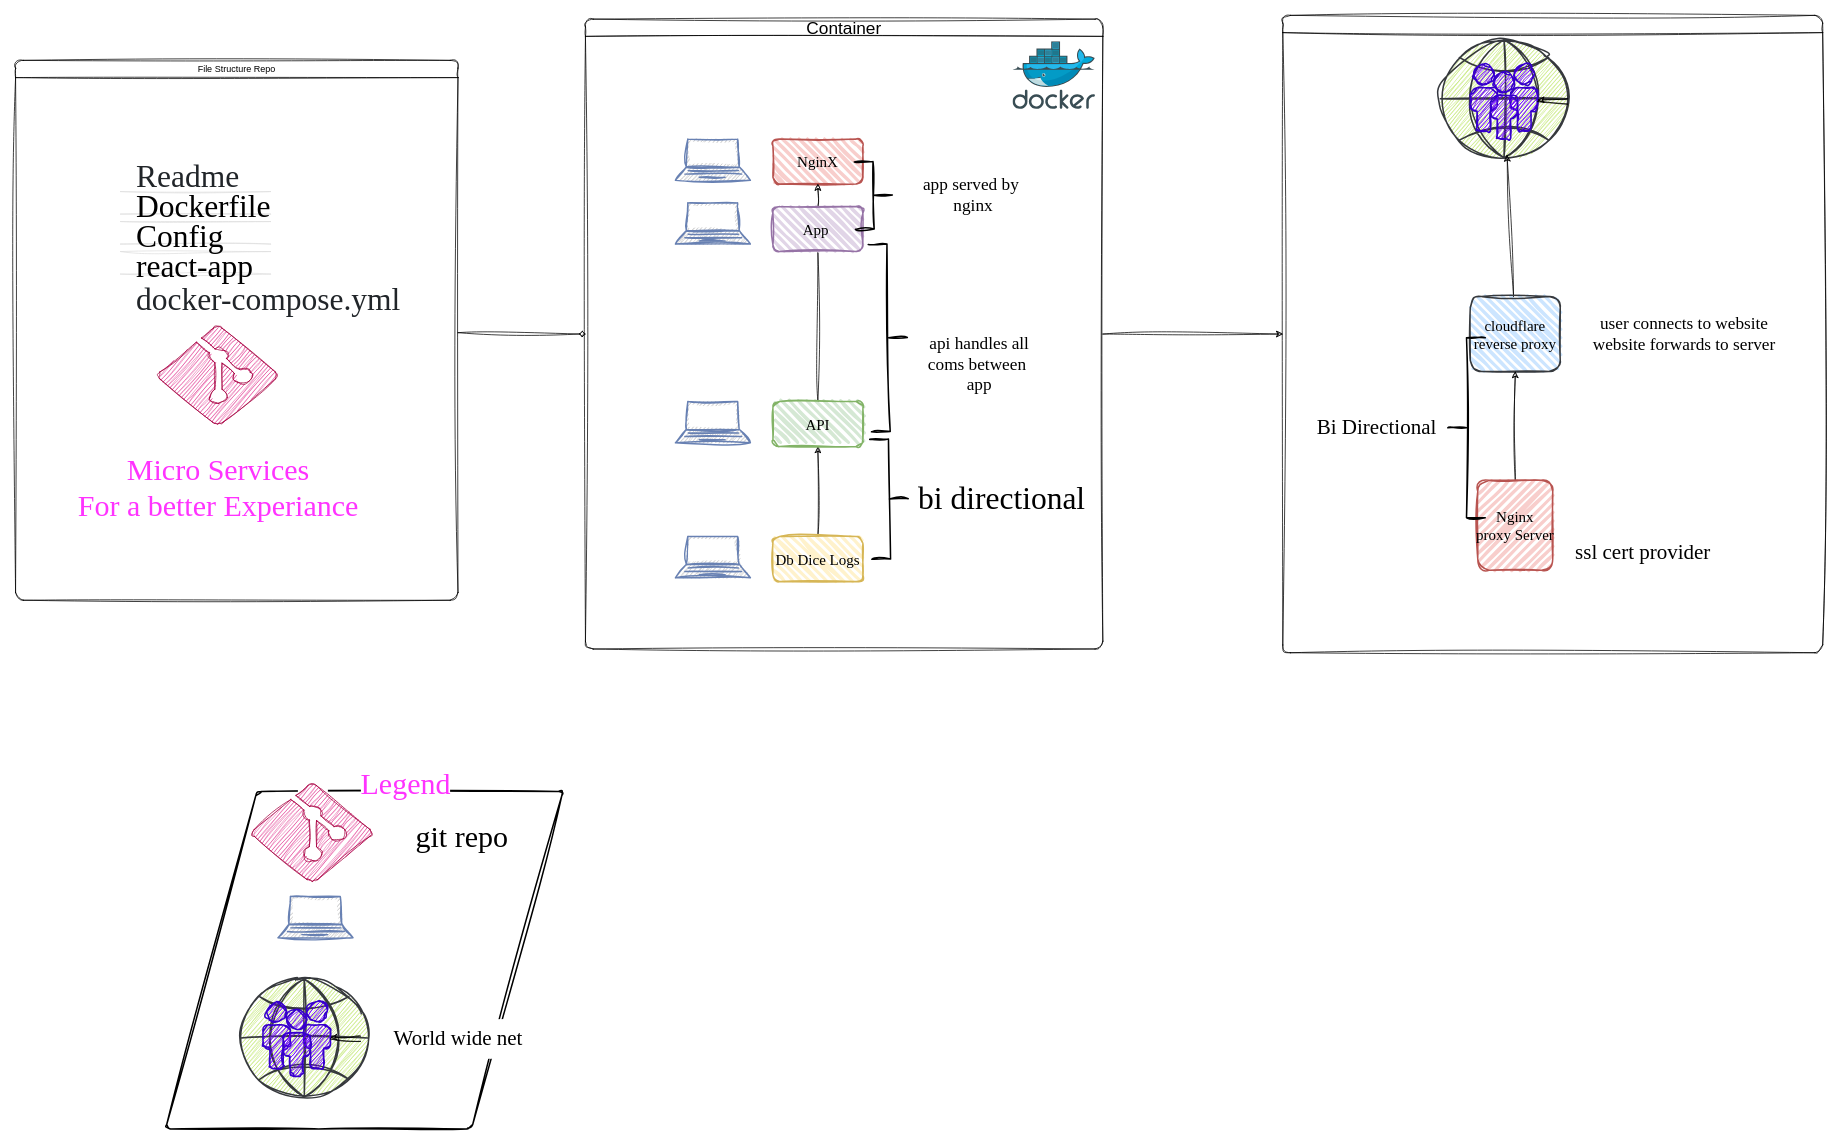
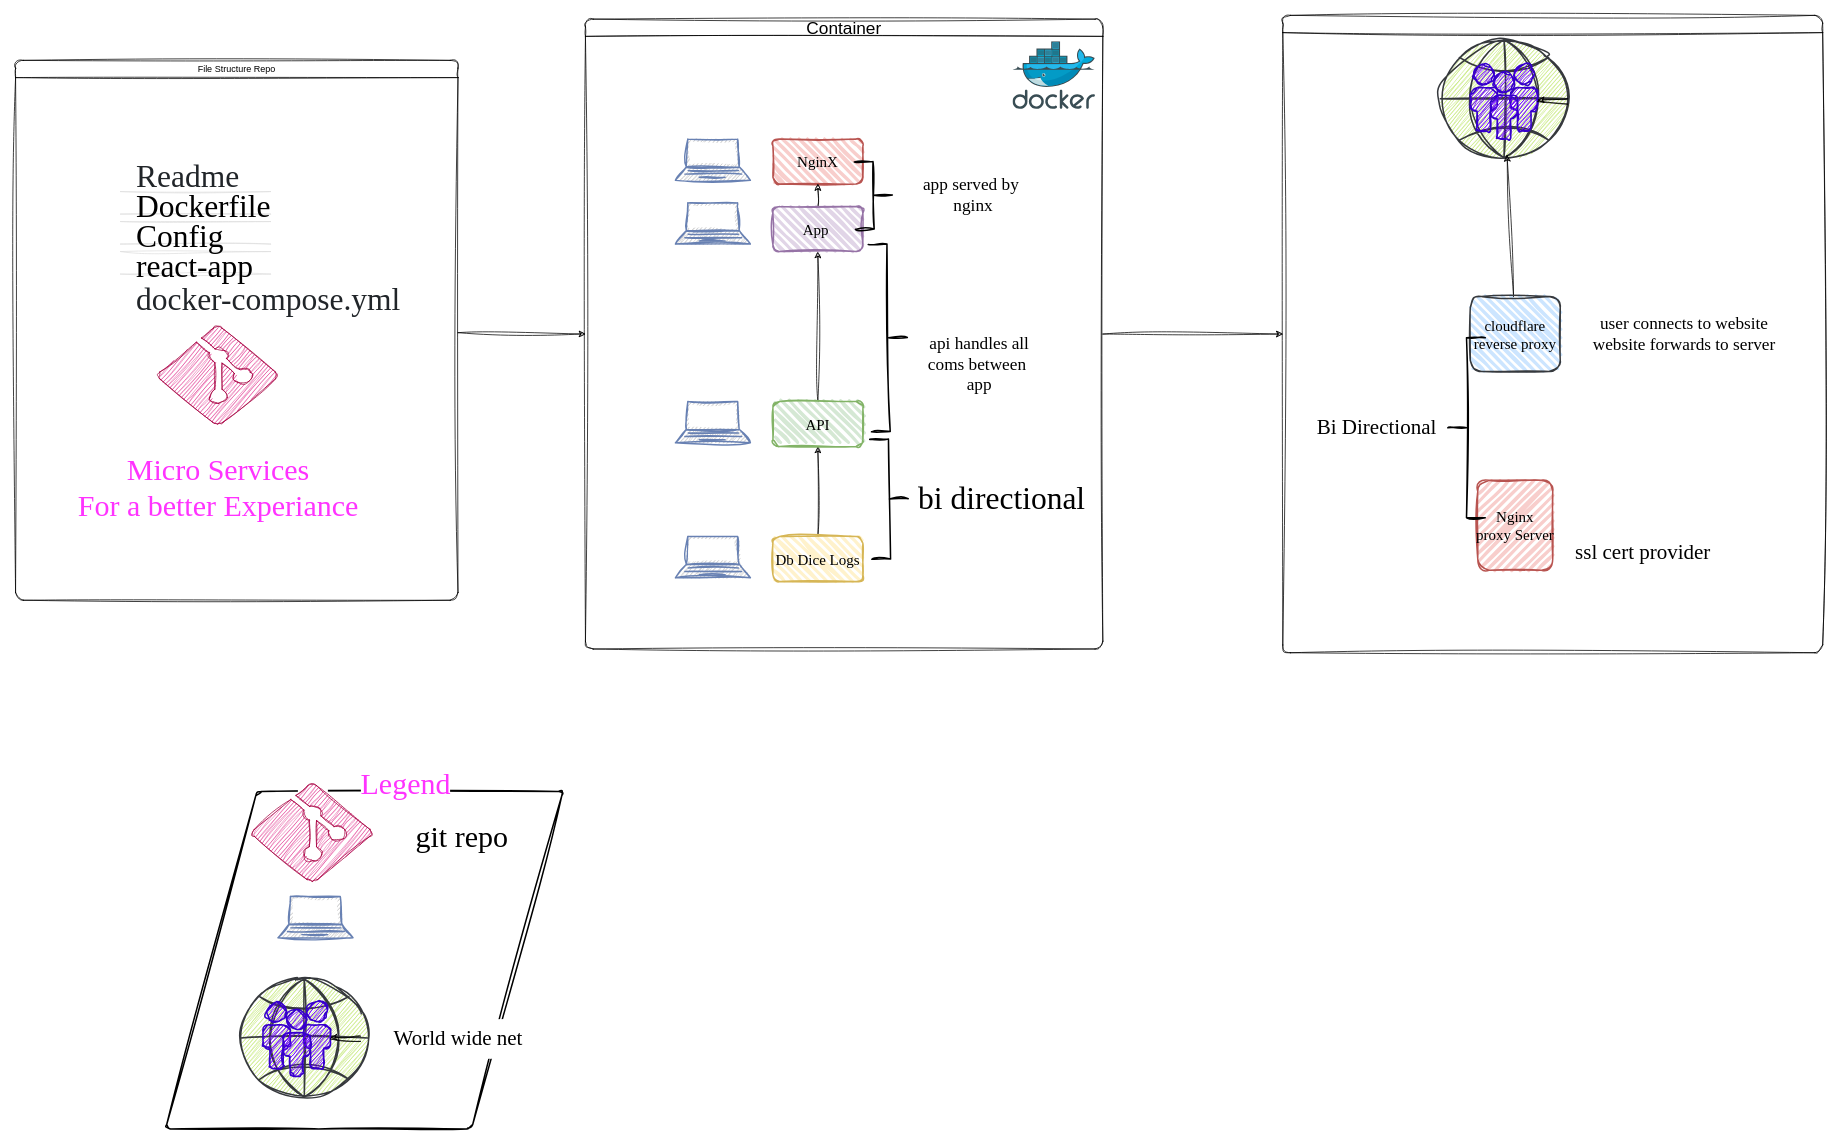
edge "App" -- "API": arrowhead none -> classic
edge "File Structure Repo" -> "Container": arrowhead diamond -> classic
edge "Nginx proxy Server" -> "cloudflare reverse proxy": removed
